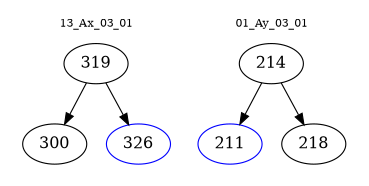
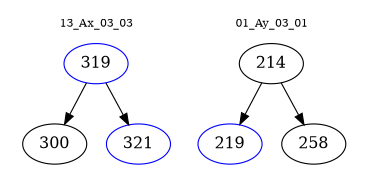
cluster "13_Ax_03_01": label "13_Ax_03_01" -> "13_Ax_03_03"
node "319": color black -> blue
node "326": label "326" -> "321"
node "211": label "211" -> "219"
node "218": label "218" -> "258"
